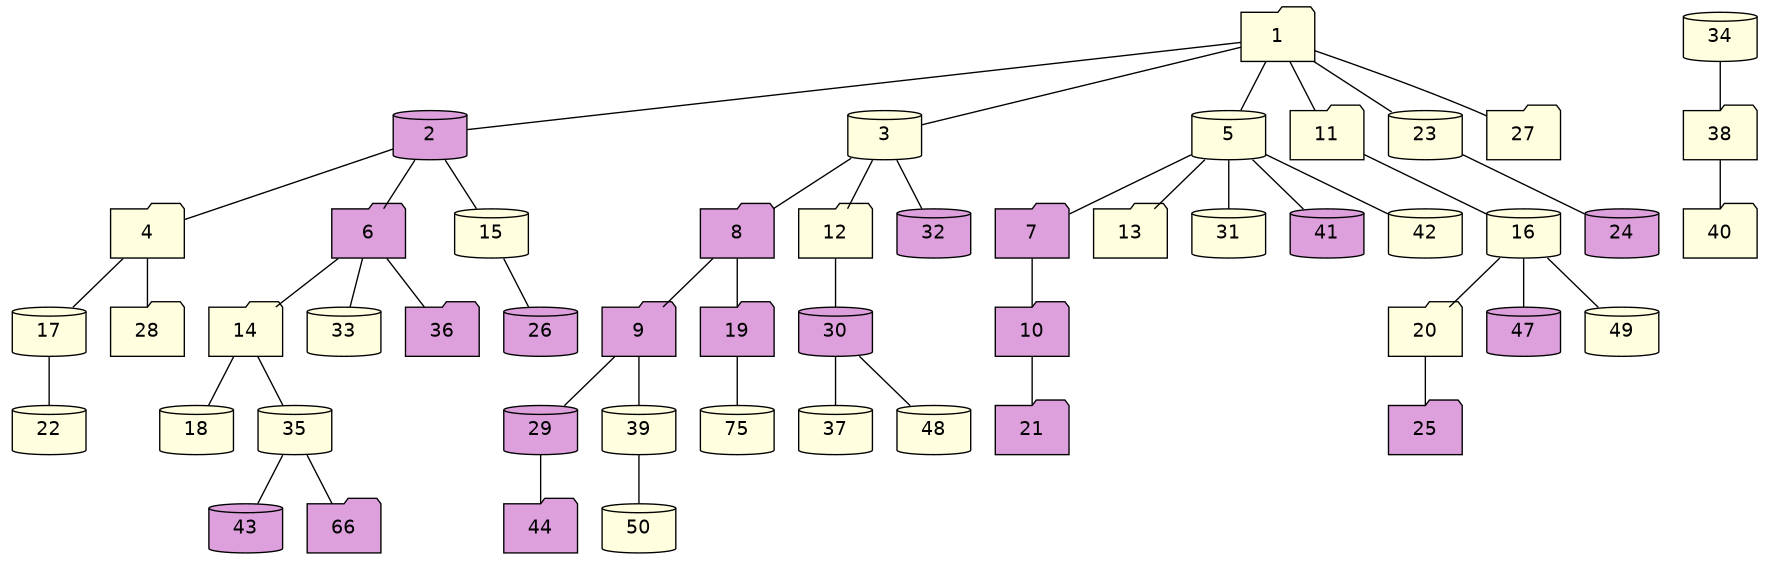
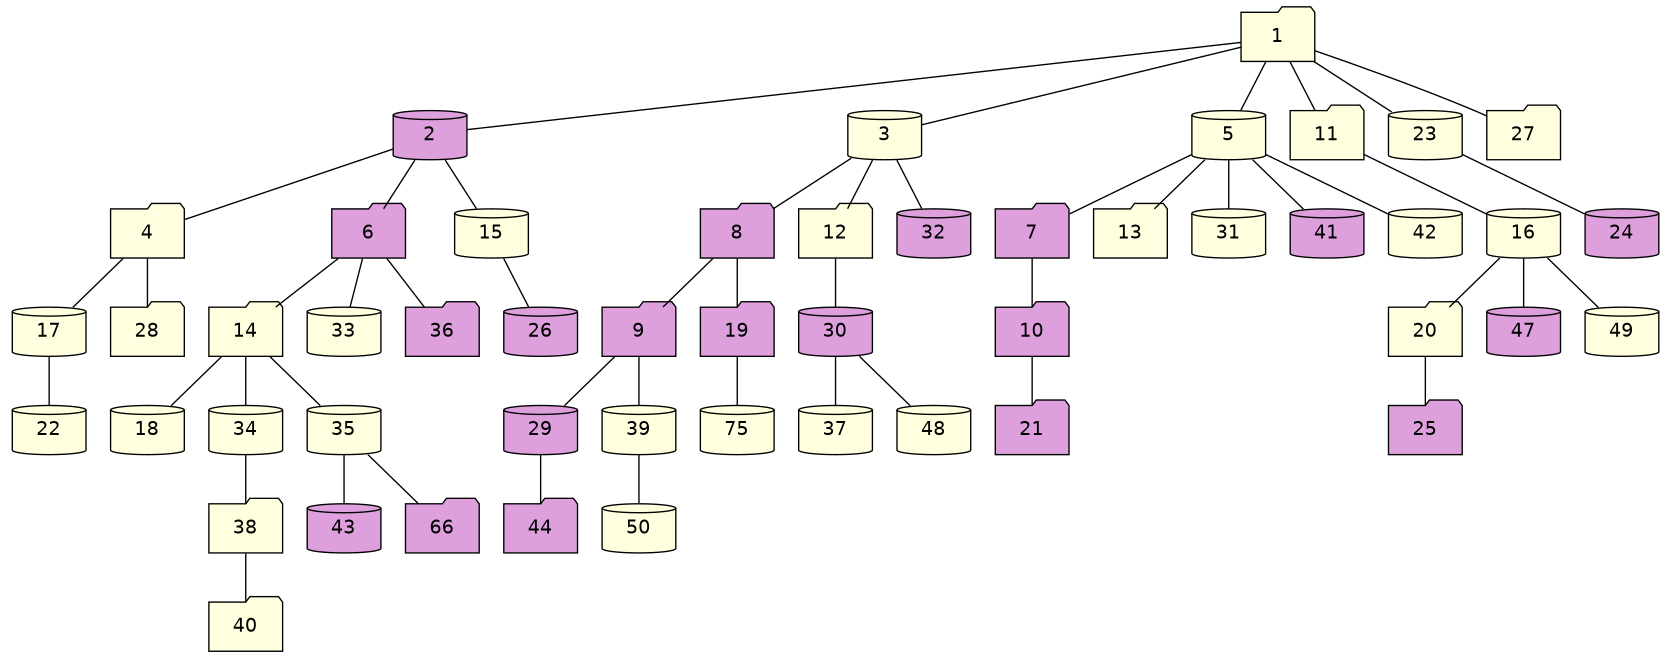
edge "14" -- "34": added
